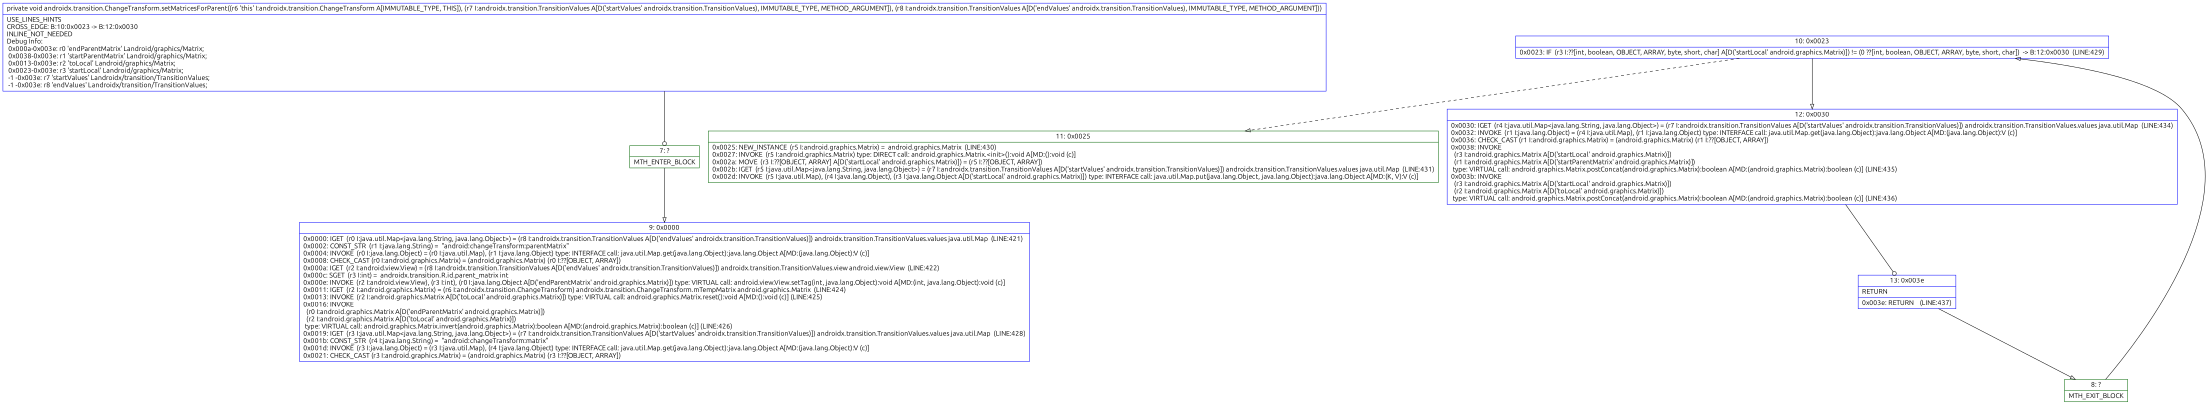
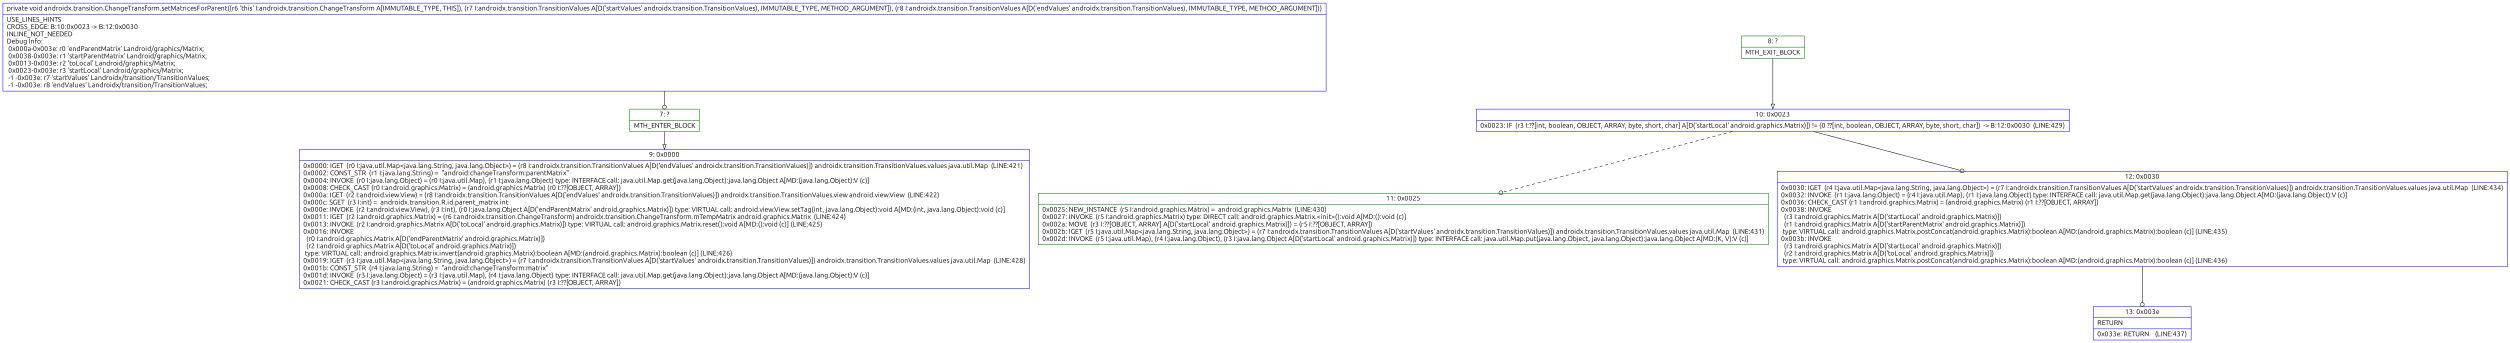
edge "10: 0x0023" -> "12: 0x0030": arrowhead onormal -> odot
edge "10: 0x0023" -> "11: 0x0025": arrowhead onormal -> odot
node "13: 0x003e": text "0x003e: RETURN    (LINE:437)" -> "0x033e: RETURN    (LINE:437)"
edge "13: 0x003e" -> "8: ?": removed
